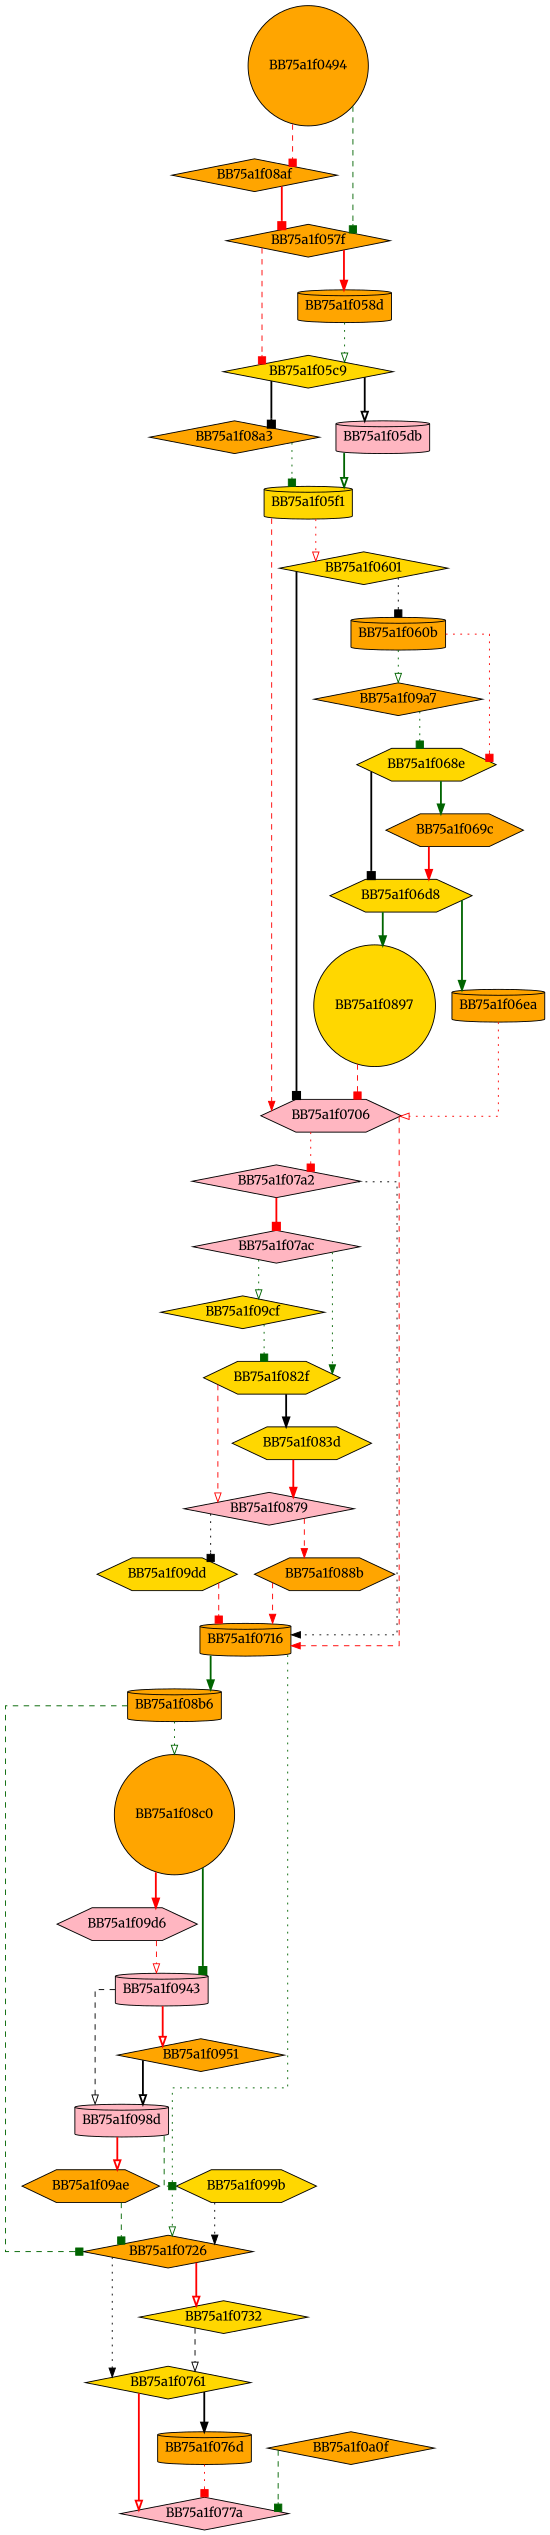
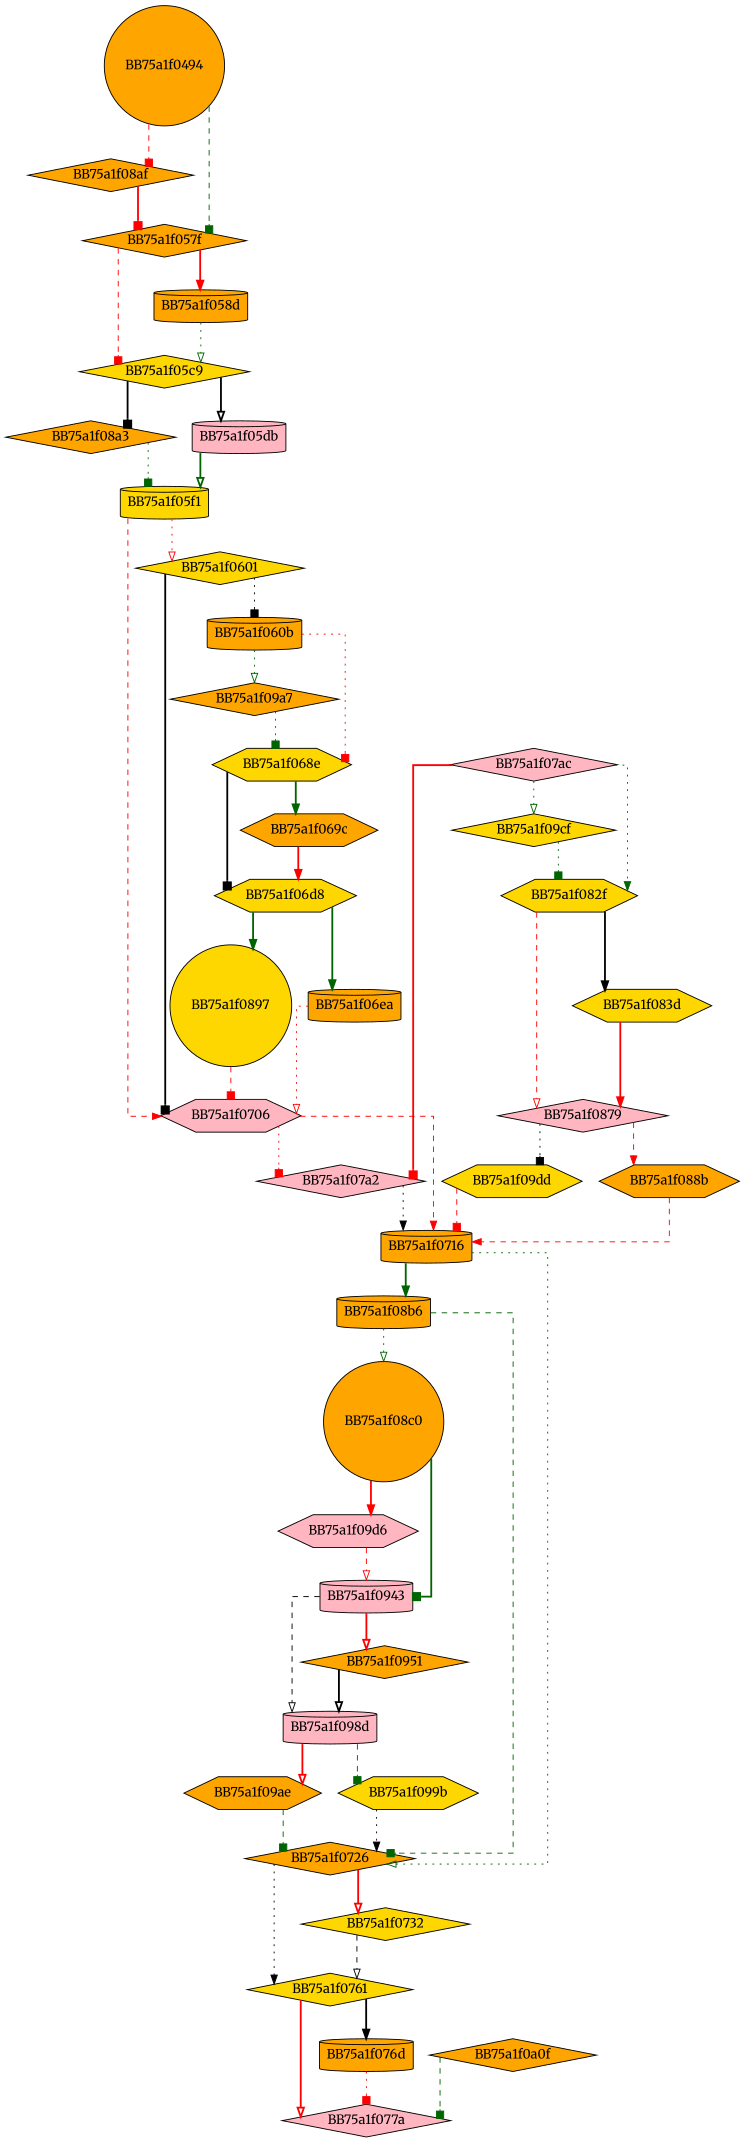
edge "BB75a1f07a2" -> "BB75a1f07ac": reversed
